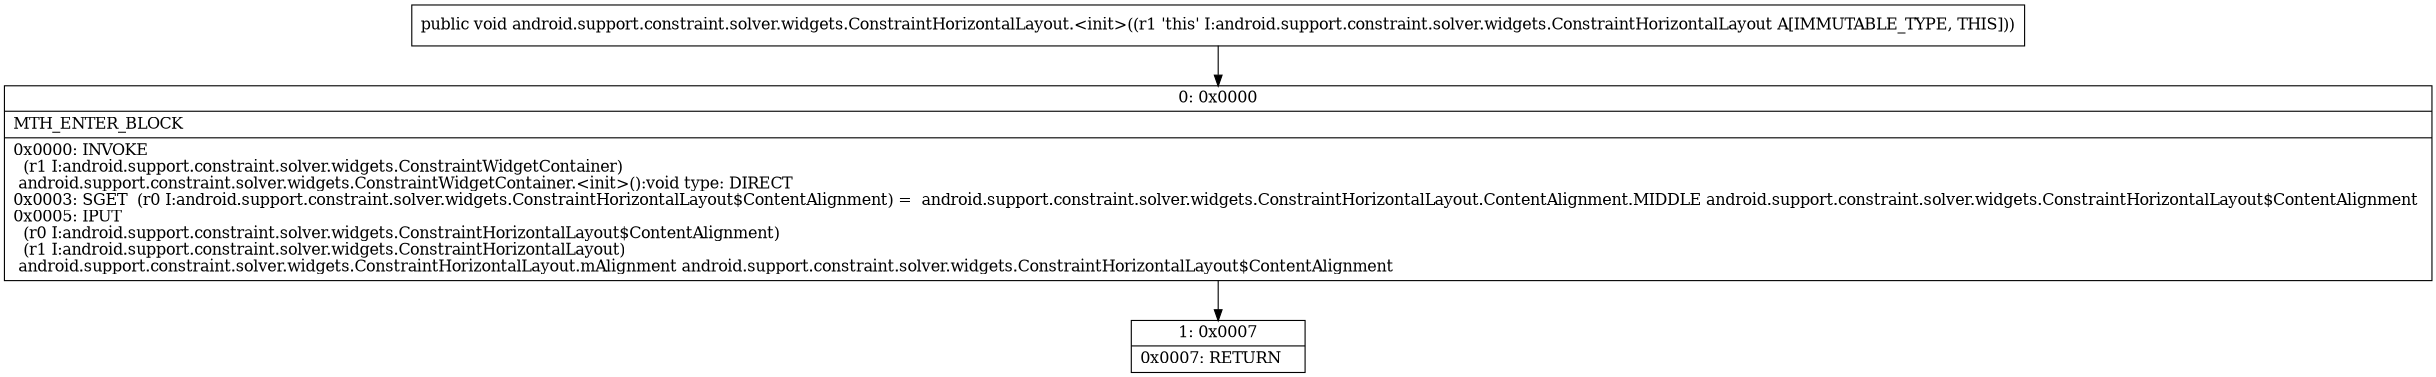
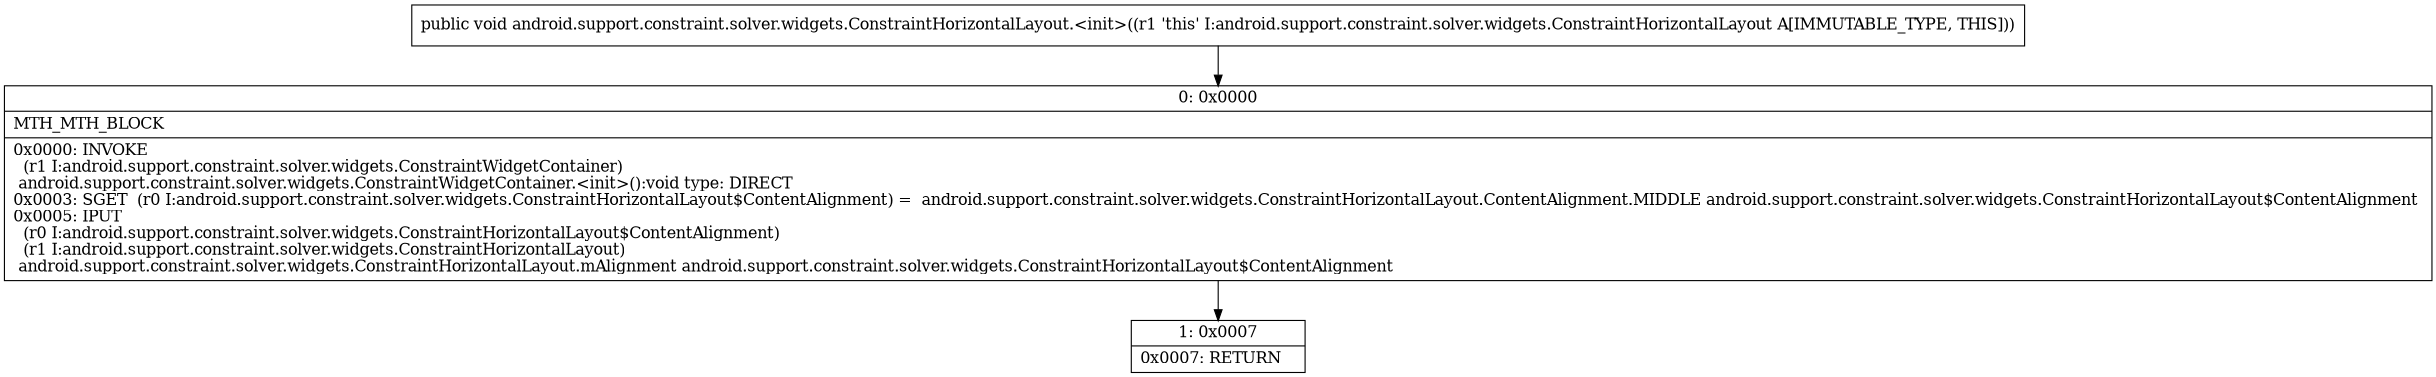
node "0: 0x0000": text "MTH_ENTER_BLOCK" -> "MTH_MTH_BLOCK"
